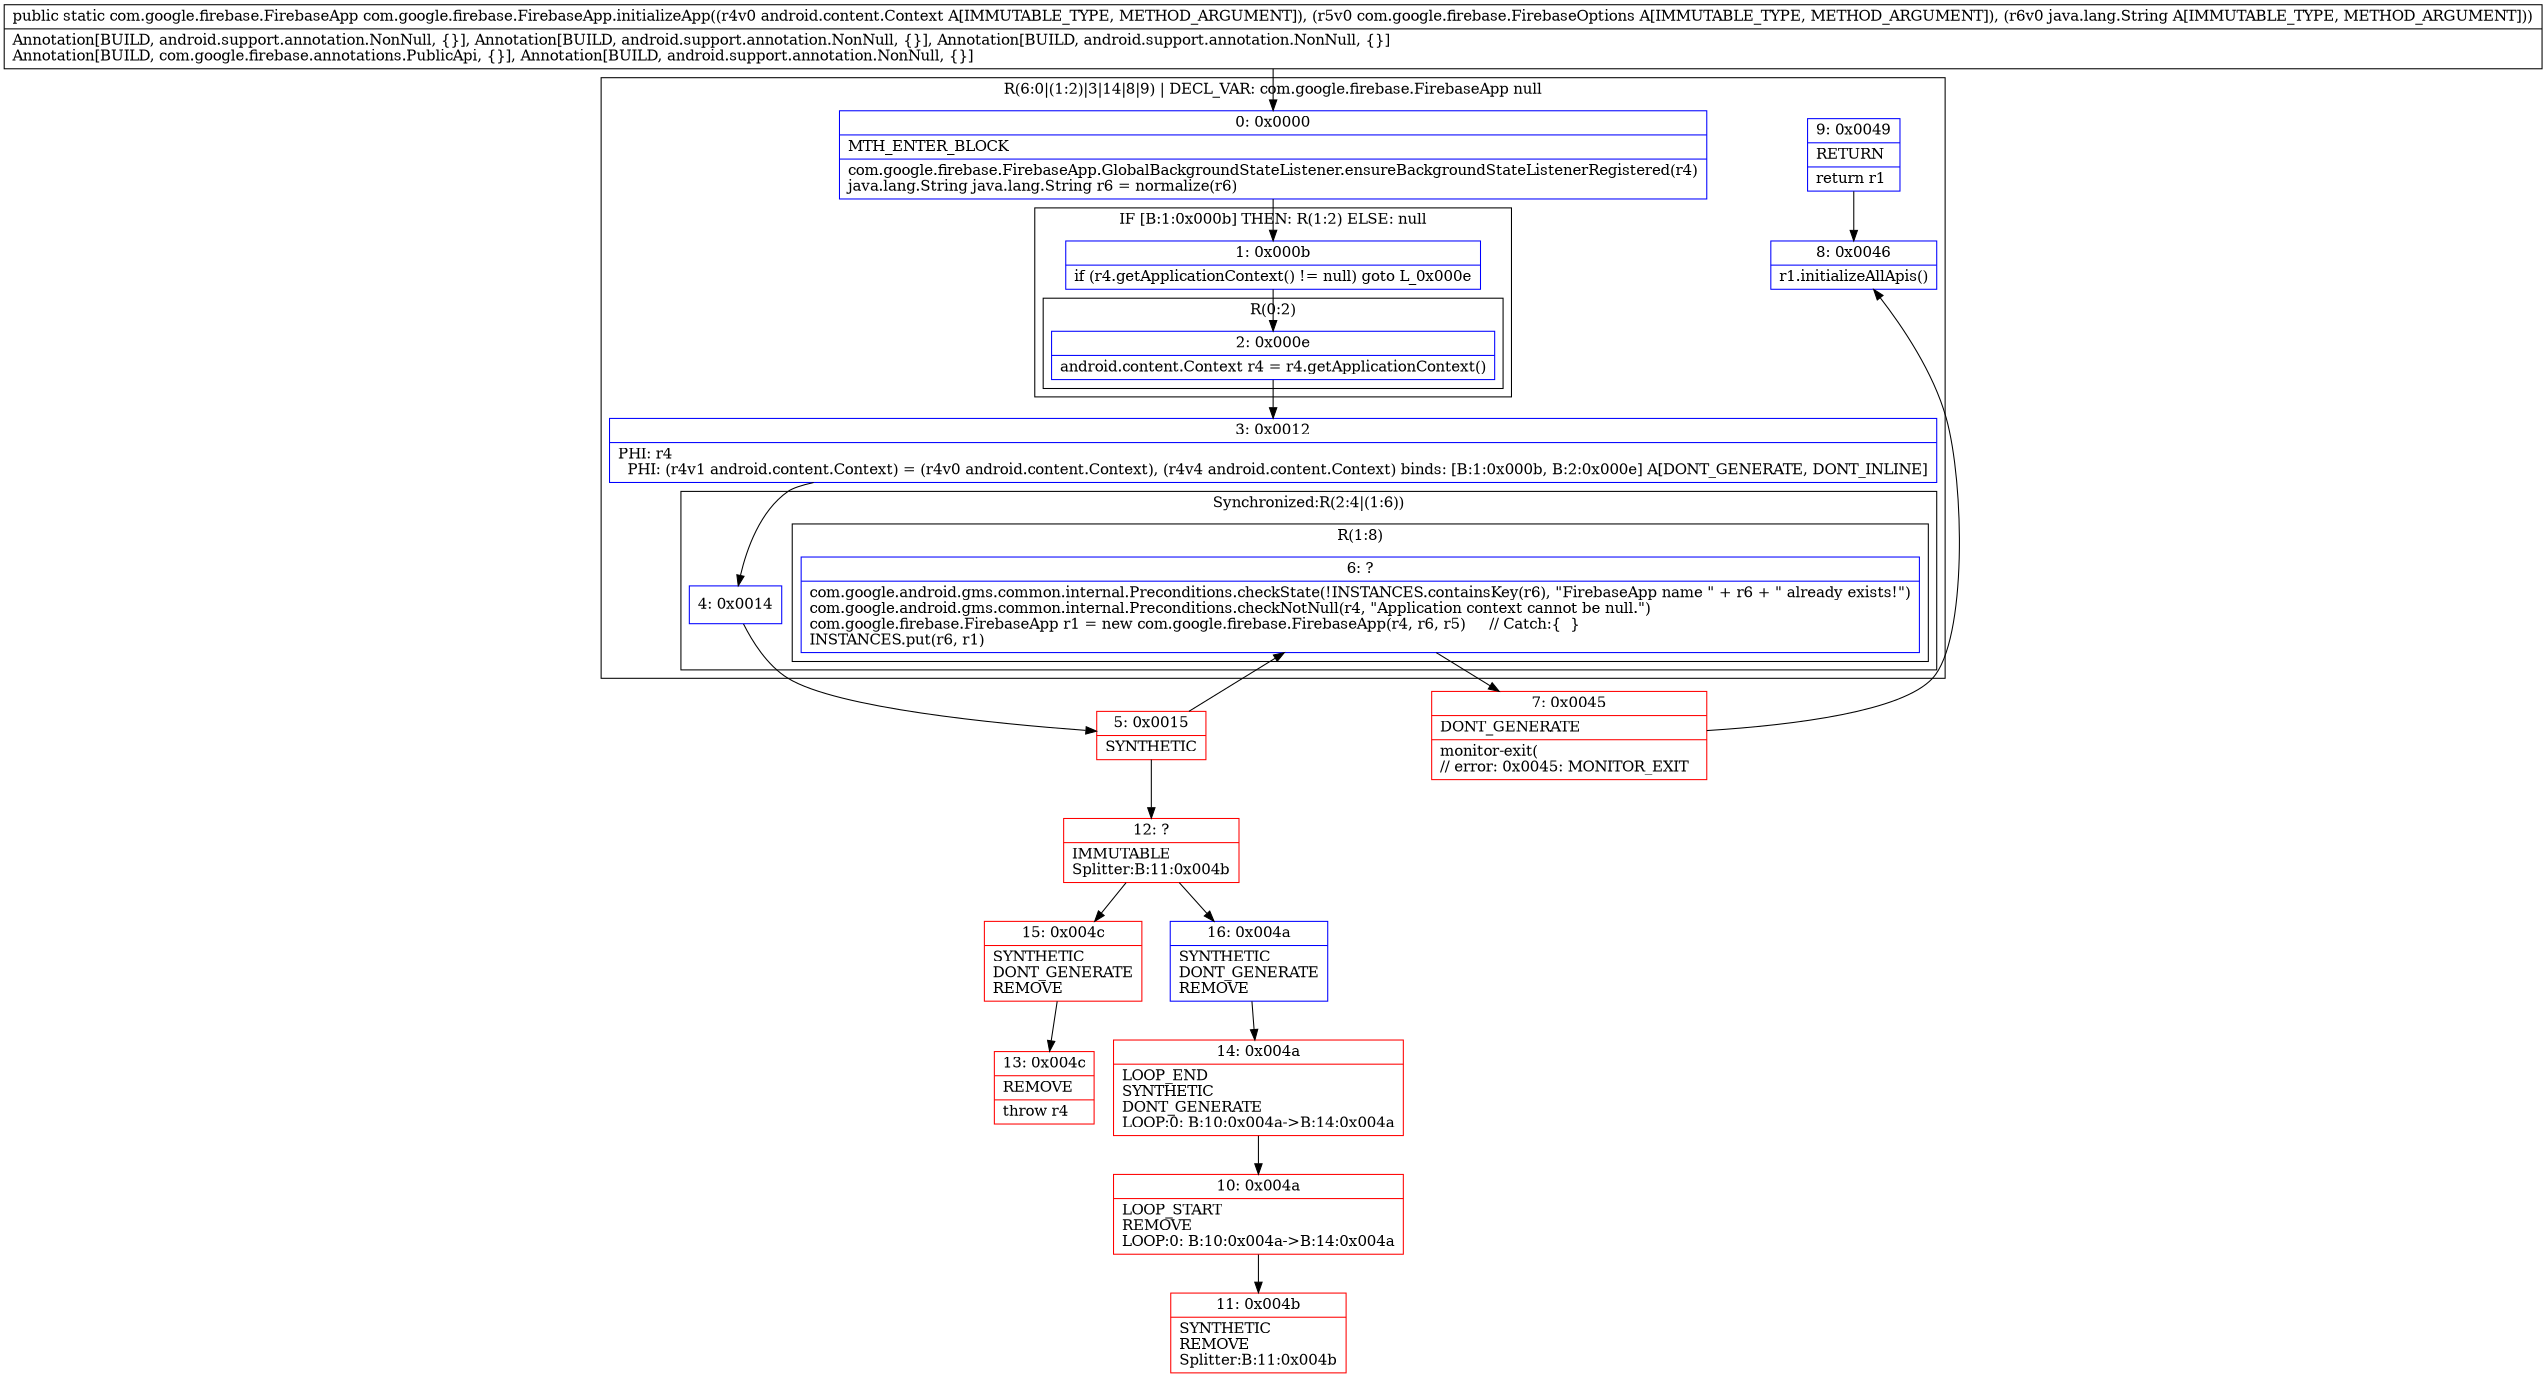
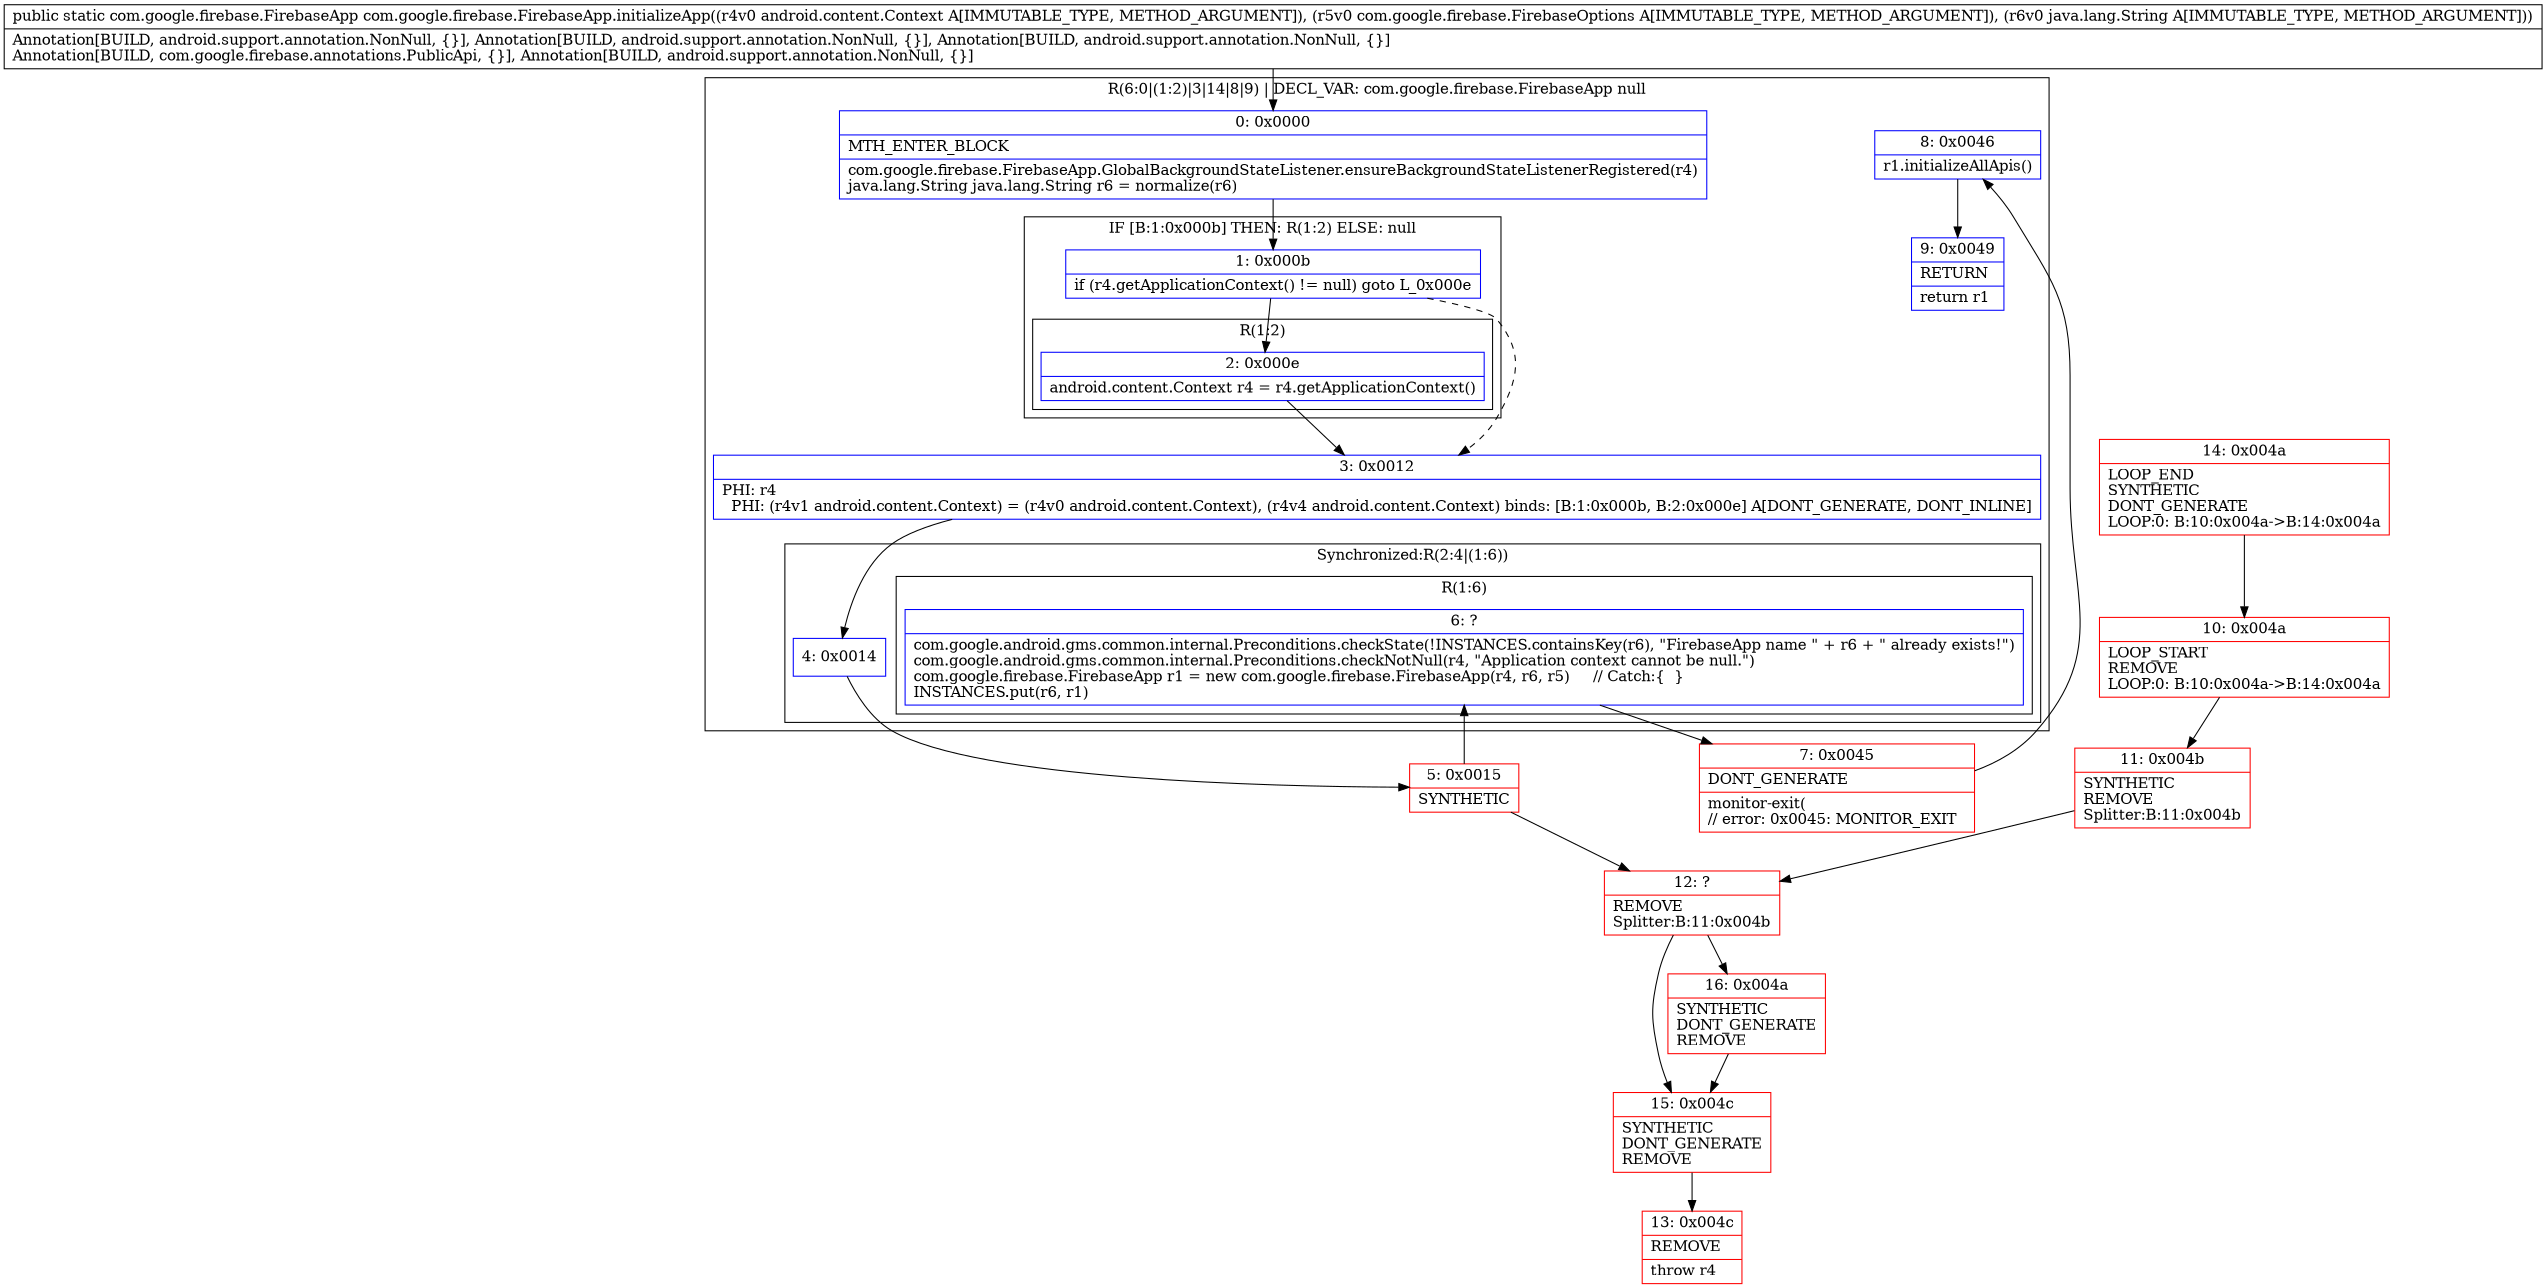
edge "9: 0x0049" -> "8: 0x0046": reversed
cluster "R(0:2)": label "R(0:2)" -> "R(1:2)"
edge "1: 0x000b" -> "3: 0x0012": added
cluster "R(1:8)": label "R(1:8)" -> "R(1:6)"
edge "11: 0x004b" -> "12: ?": added
node "12: ?": text "IMMUTABLE" -> "REMOVE"
node "16: 0x004a": color blue -> red
edge "16: 0x004a" -> "14: 0x004a": now "16: 0x004a" -> "15: 0x004c"
